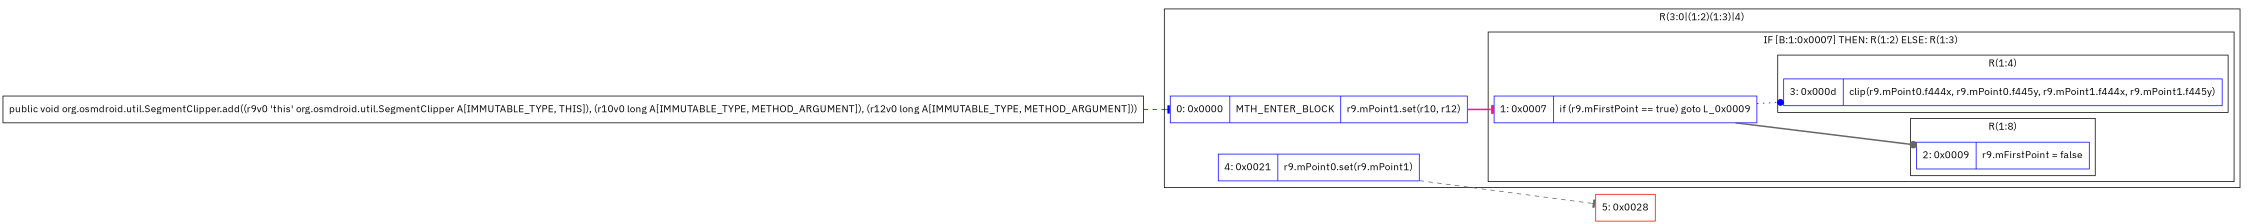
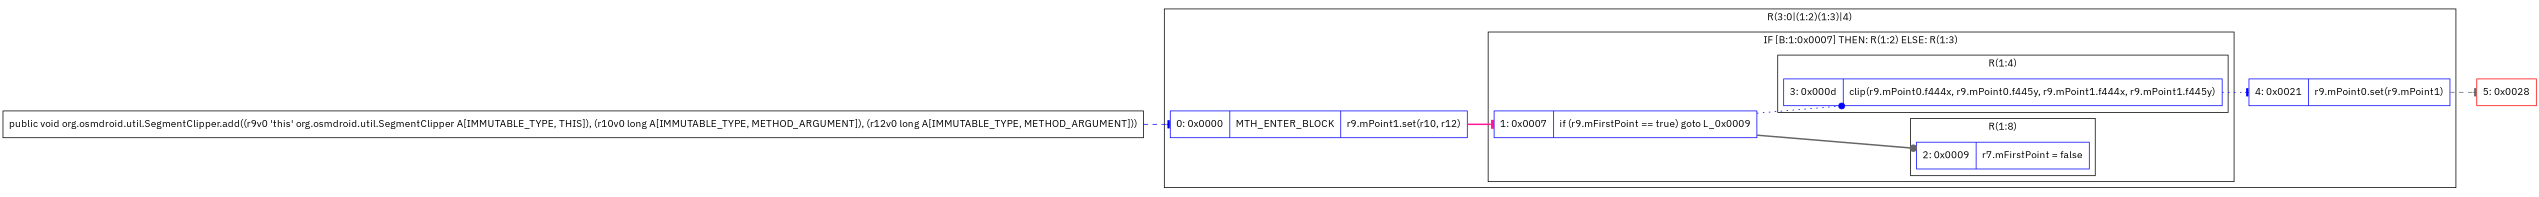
edge "3: 0x000d" -> "4: 0x0021": added
node "2: 0x0009": text "r9.mFirstPoint = false" -> "r7.mFirstPoint = false"
